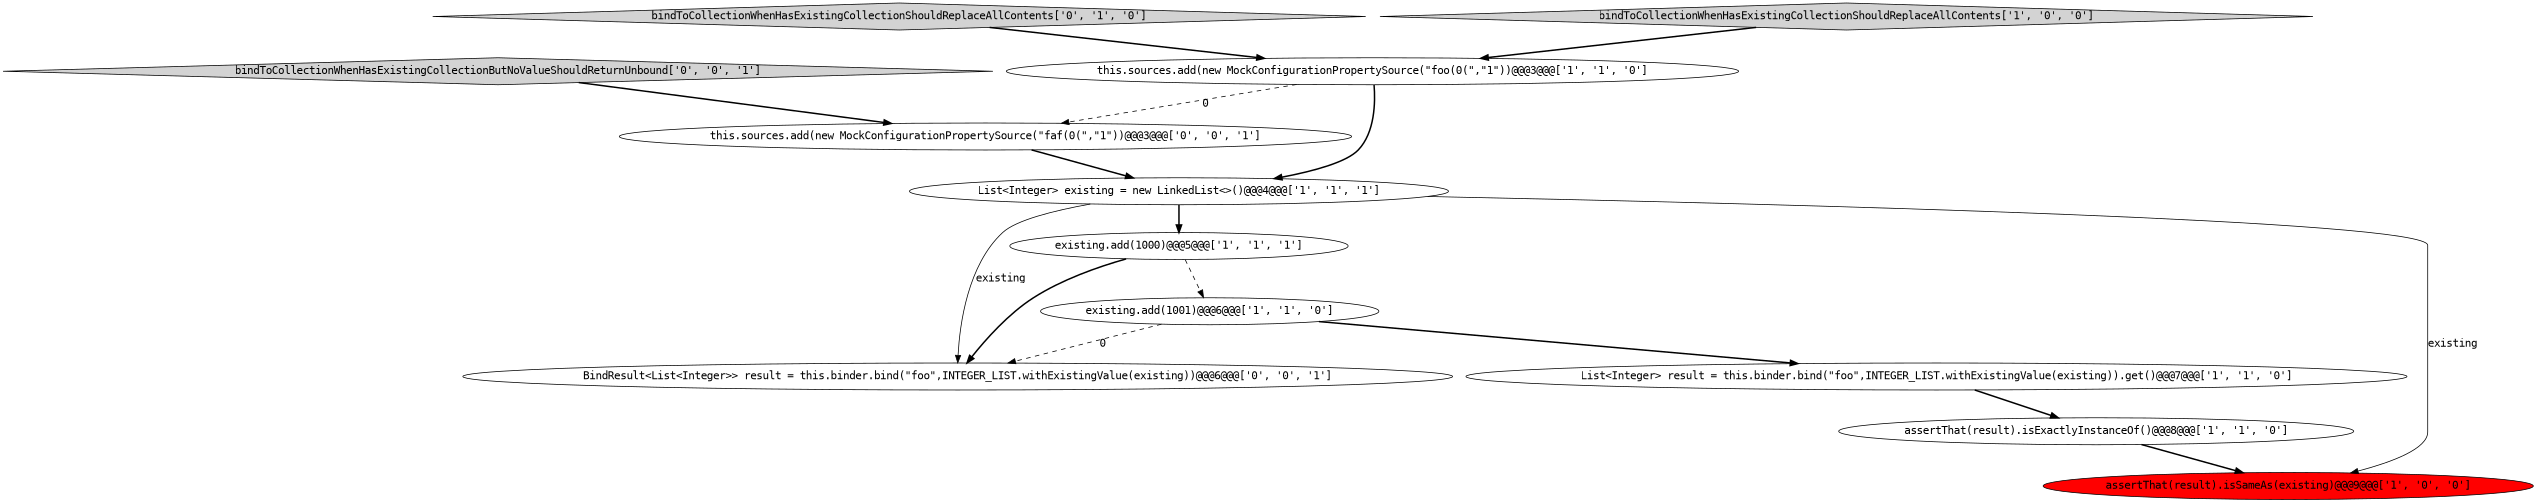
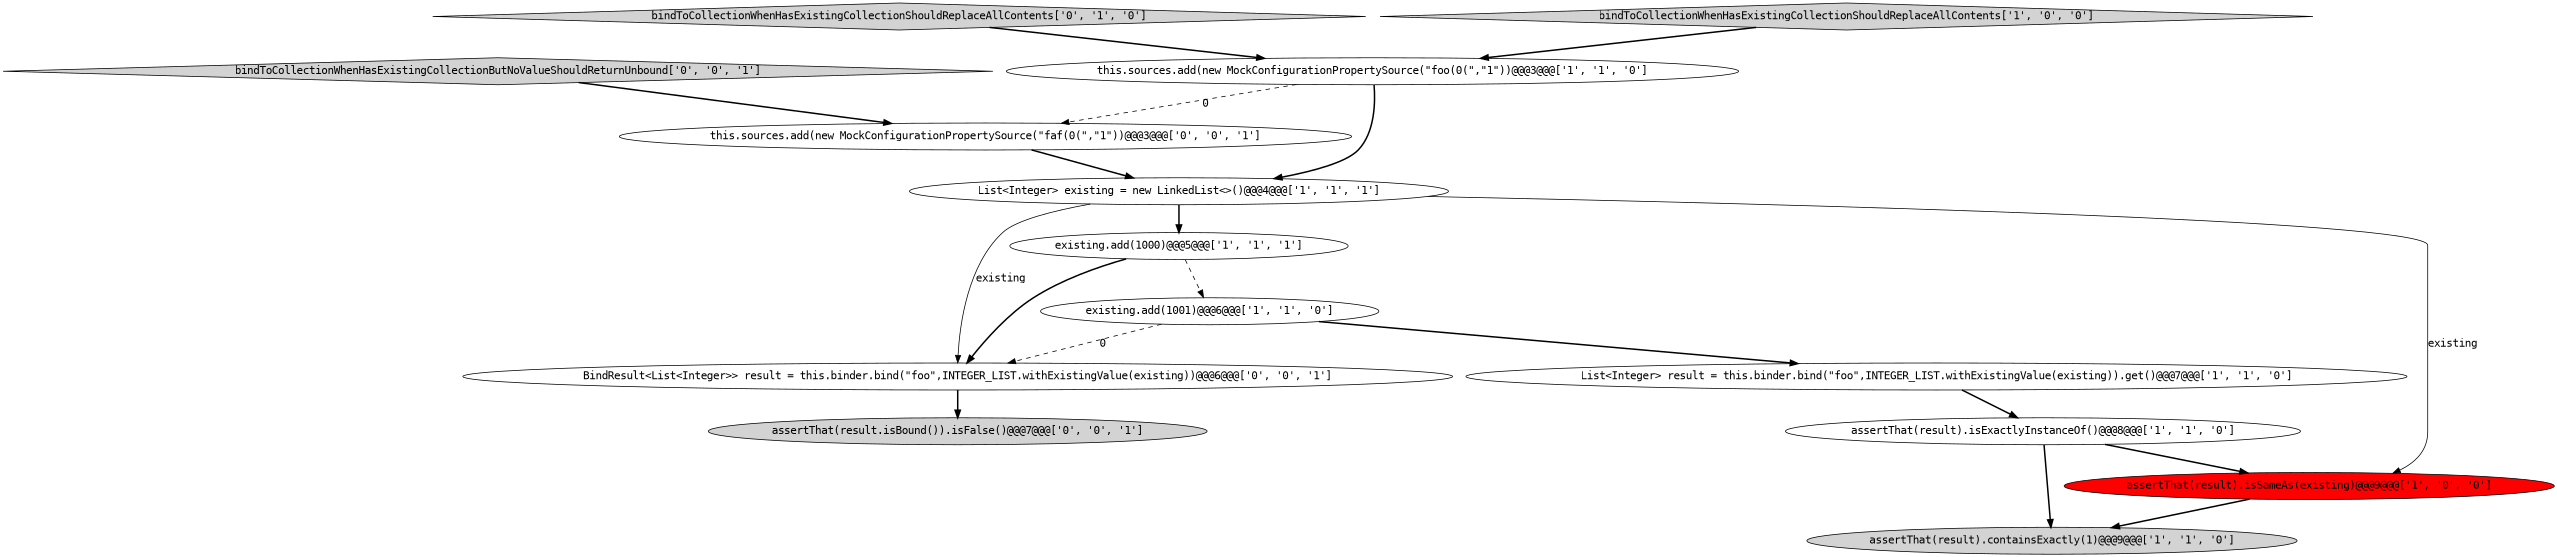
node "assertThat(result.isBound()).isFalse()@@@7@@@['0', '0', '1']": added
node "assertThat(result).containsExactly(1)@@@9@@@['1', '1', '0']": added
